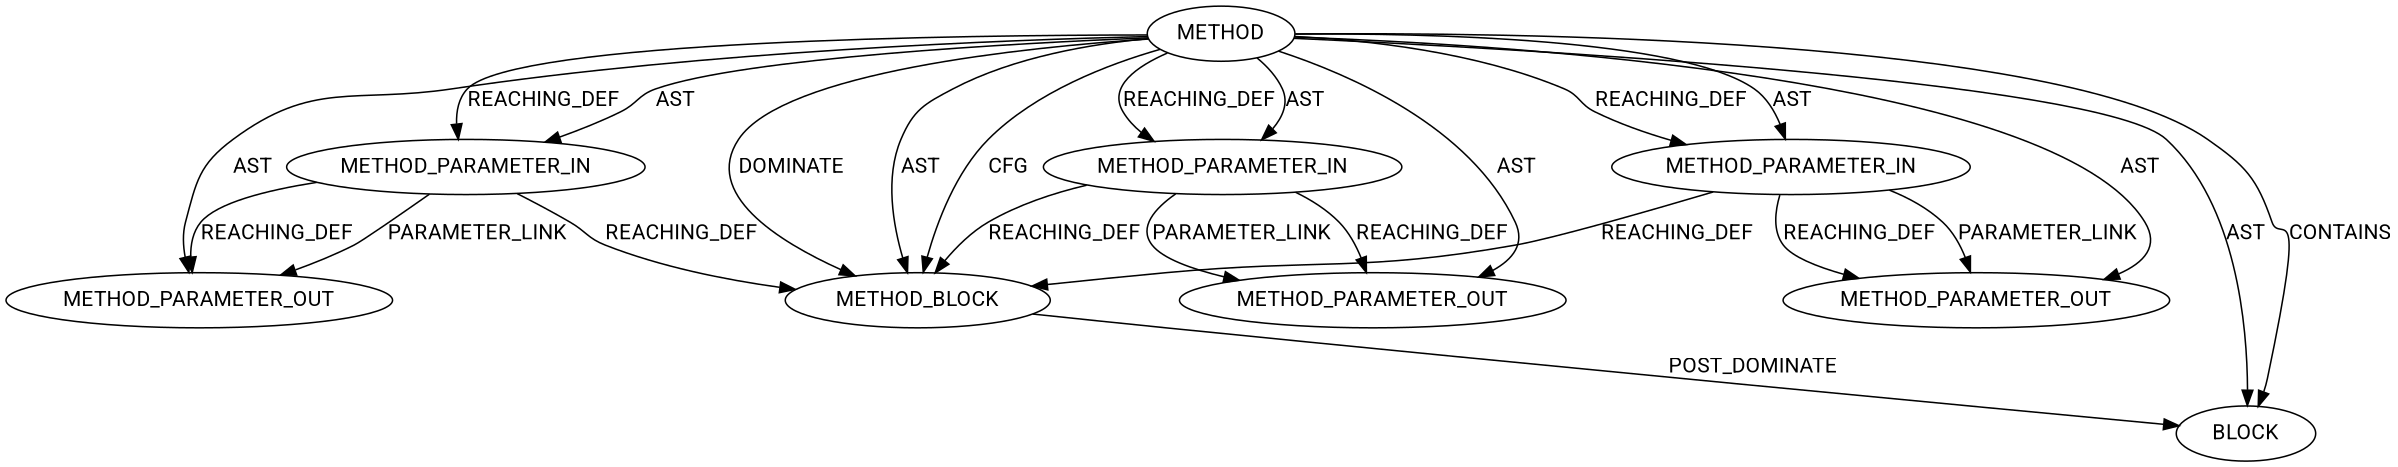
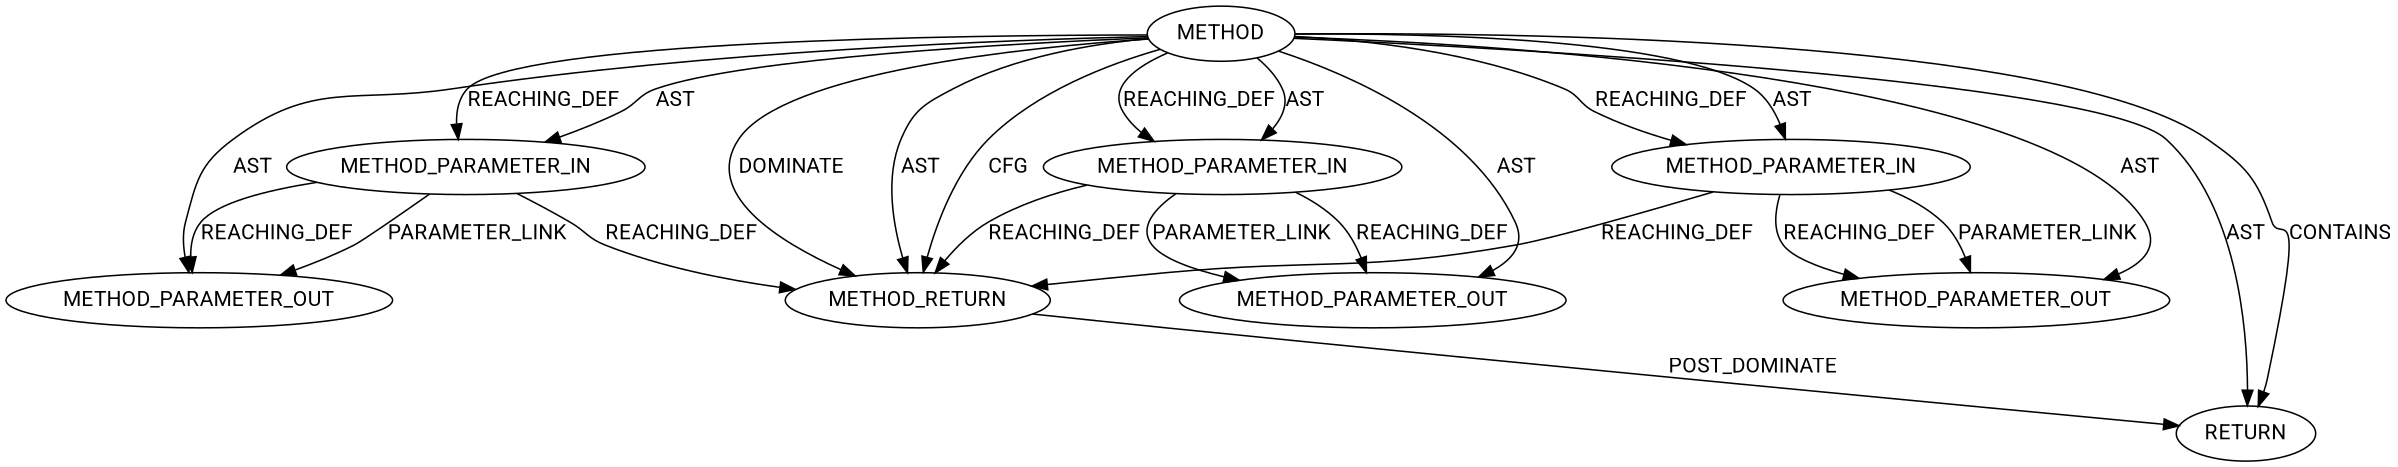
node "METHOD_BLOCK": label "METHOD_BLOCK" -> "METHOD_RETURN"
node "BLOCK": label "BLOCK" -> "RETURN"
